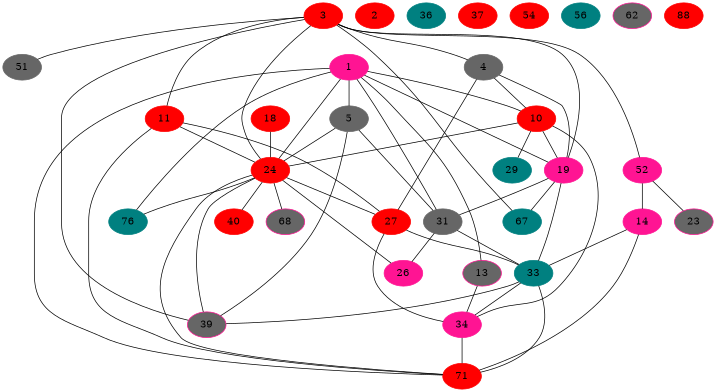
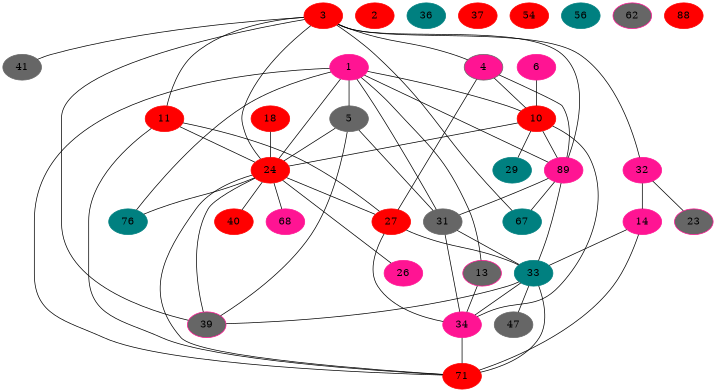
node "51": label "51" -> "41"
node "4": fillcolor gray40 -> deeppink
node "6": added
node "19": label "19" -> "89"
node "52": label "52" -> "32"
node "68": fillcolor gray40 -> deeppink
edge "31" -- "26": now "31" -- "34"
node "47": added
